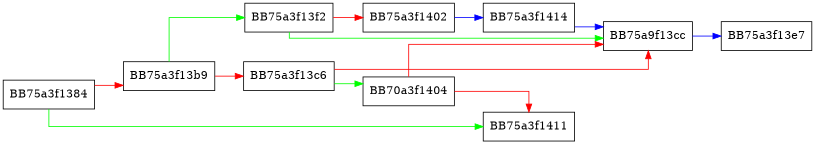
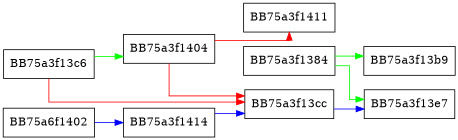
node "BB75a3f13f2": removed
node "BB75a3f1402": label "BB75a3f1402" -> "BB75a6f1402"
node "BB75a9f13cc": label "BB75a9f13cc" -> "BB75a3f13cc"
edge "BB75a3f13b9" -> "BB75a3f13c6": removed
edge "BB75a3f1384" -> "BB75a3f13b9": color red -> green
node "BB70a3f1404": label "BB70a3f1404" -> "BB75a3f1404"
edge "BB75a3f1384" -> "BB75a3f1411": now "BB75a3f1384" -> "BB75a3f13e7"
